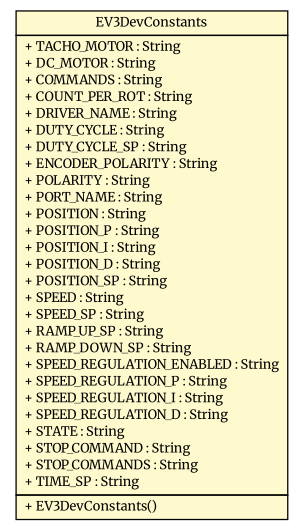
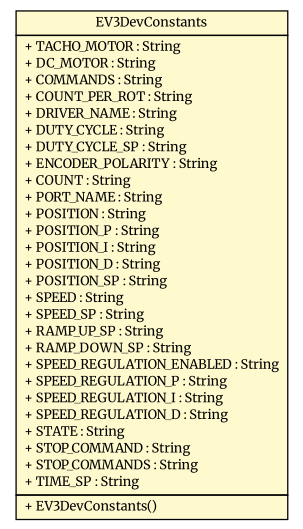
node "EV3DevConstants": text "+ POLARITY : String" -> "+ COUNT : String"
